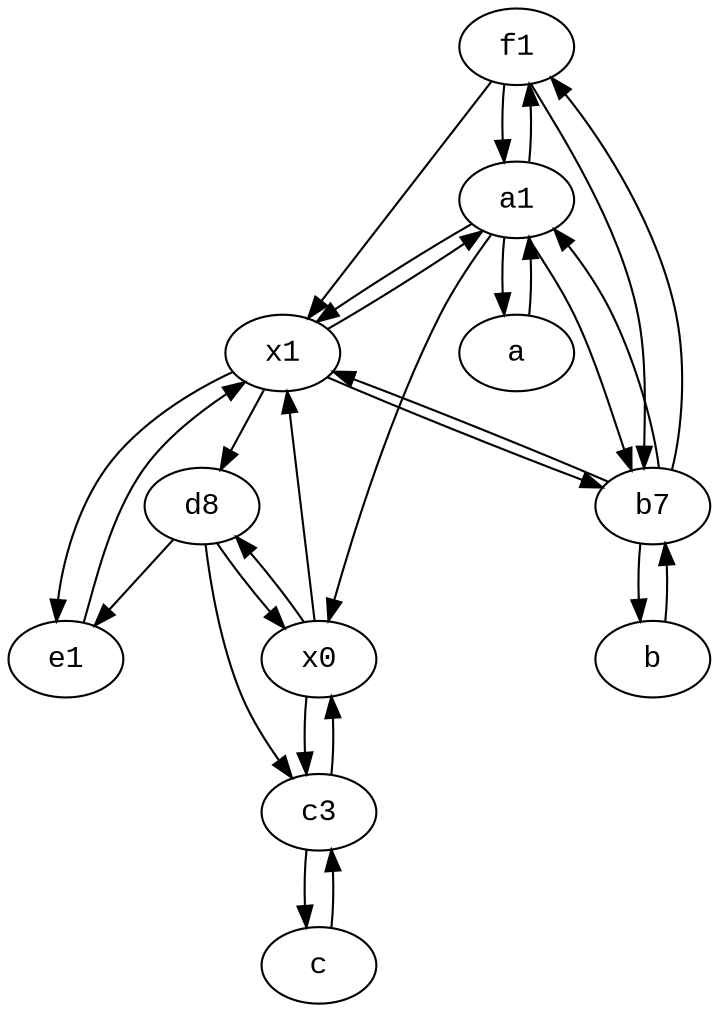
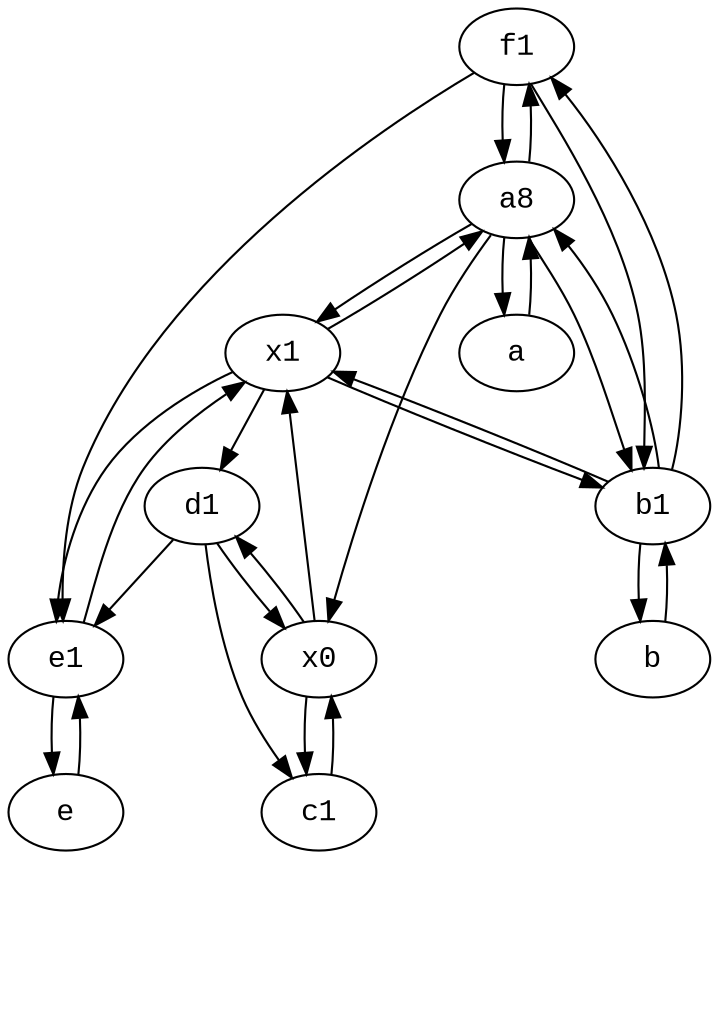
edge "f1" -> "x1": now "f1" -> "e1"
node "a1": label "a1" -> "a8"
node "d8": label "d8" -> "d1"
node "b7": label "b7" -> "b1"
node "e": added
node "c3": label "c3" -> "c1"
node "c": removed
